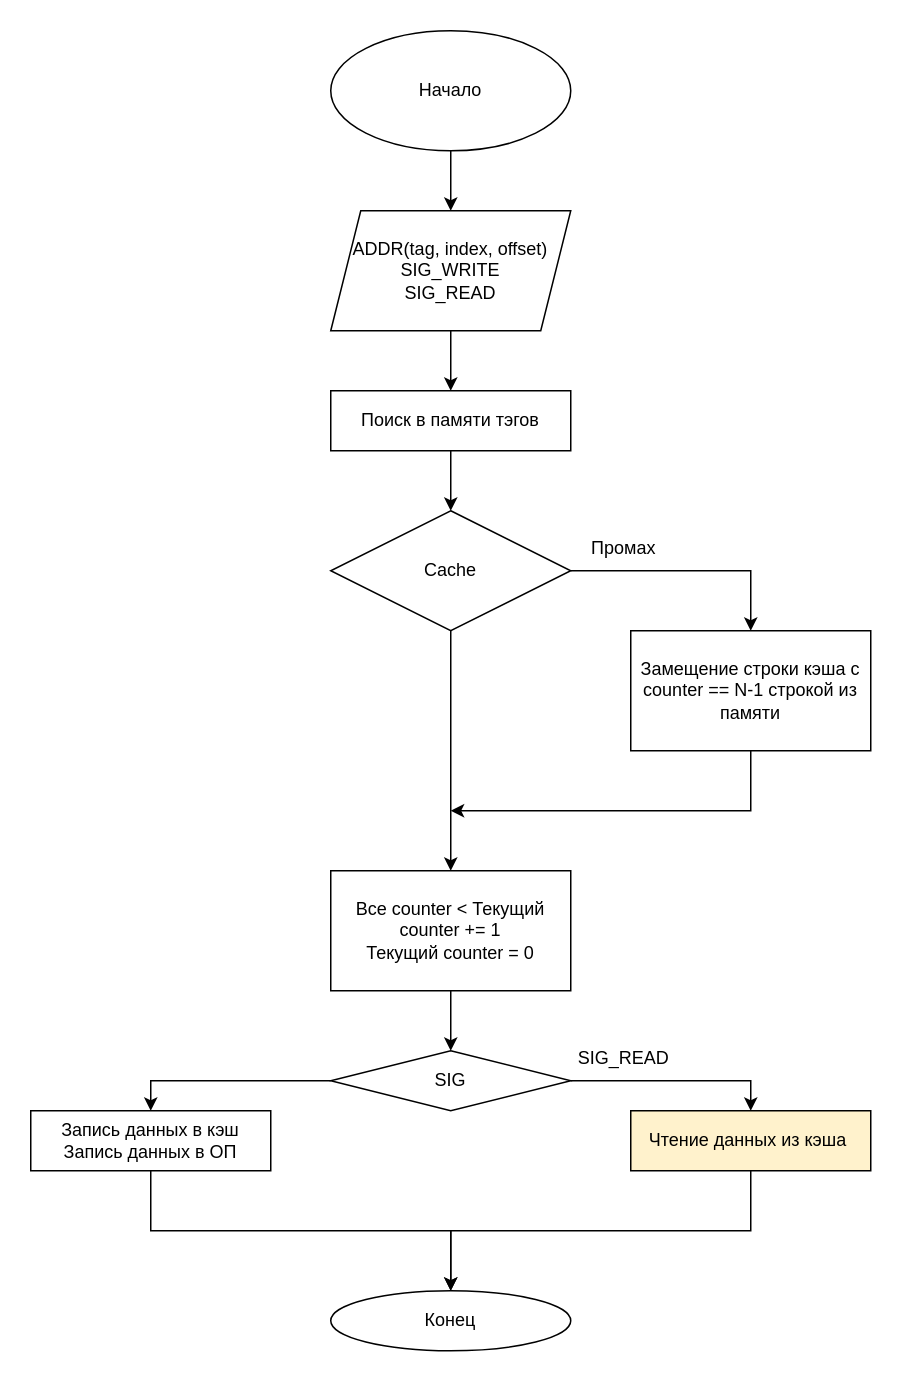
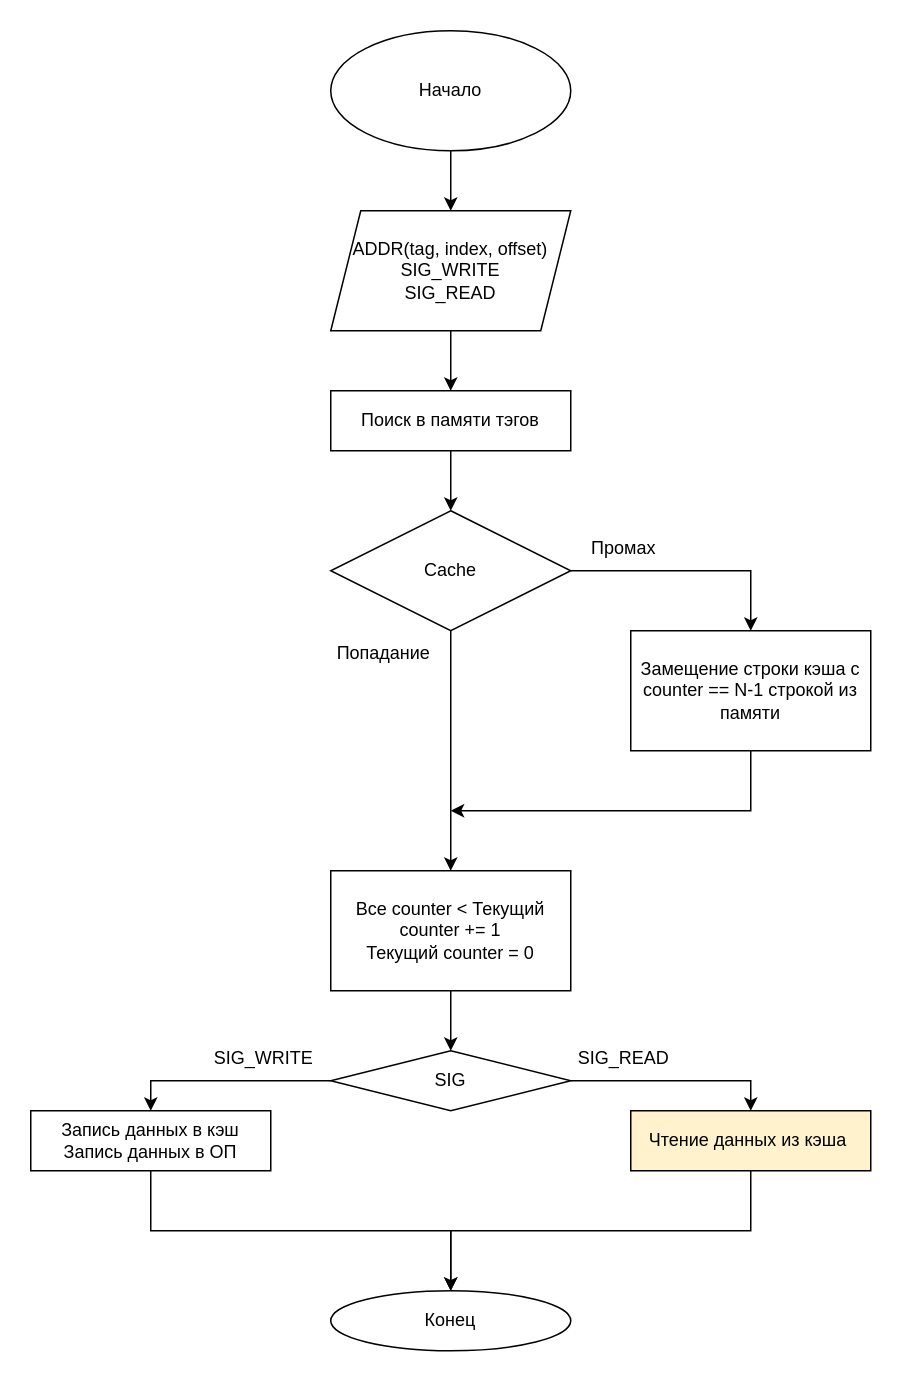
node "Попадание": added
node "SIG_WRITE": added
